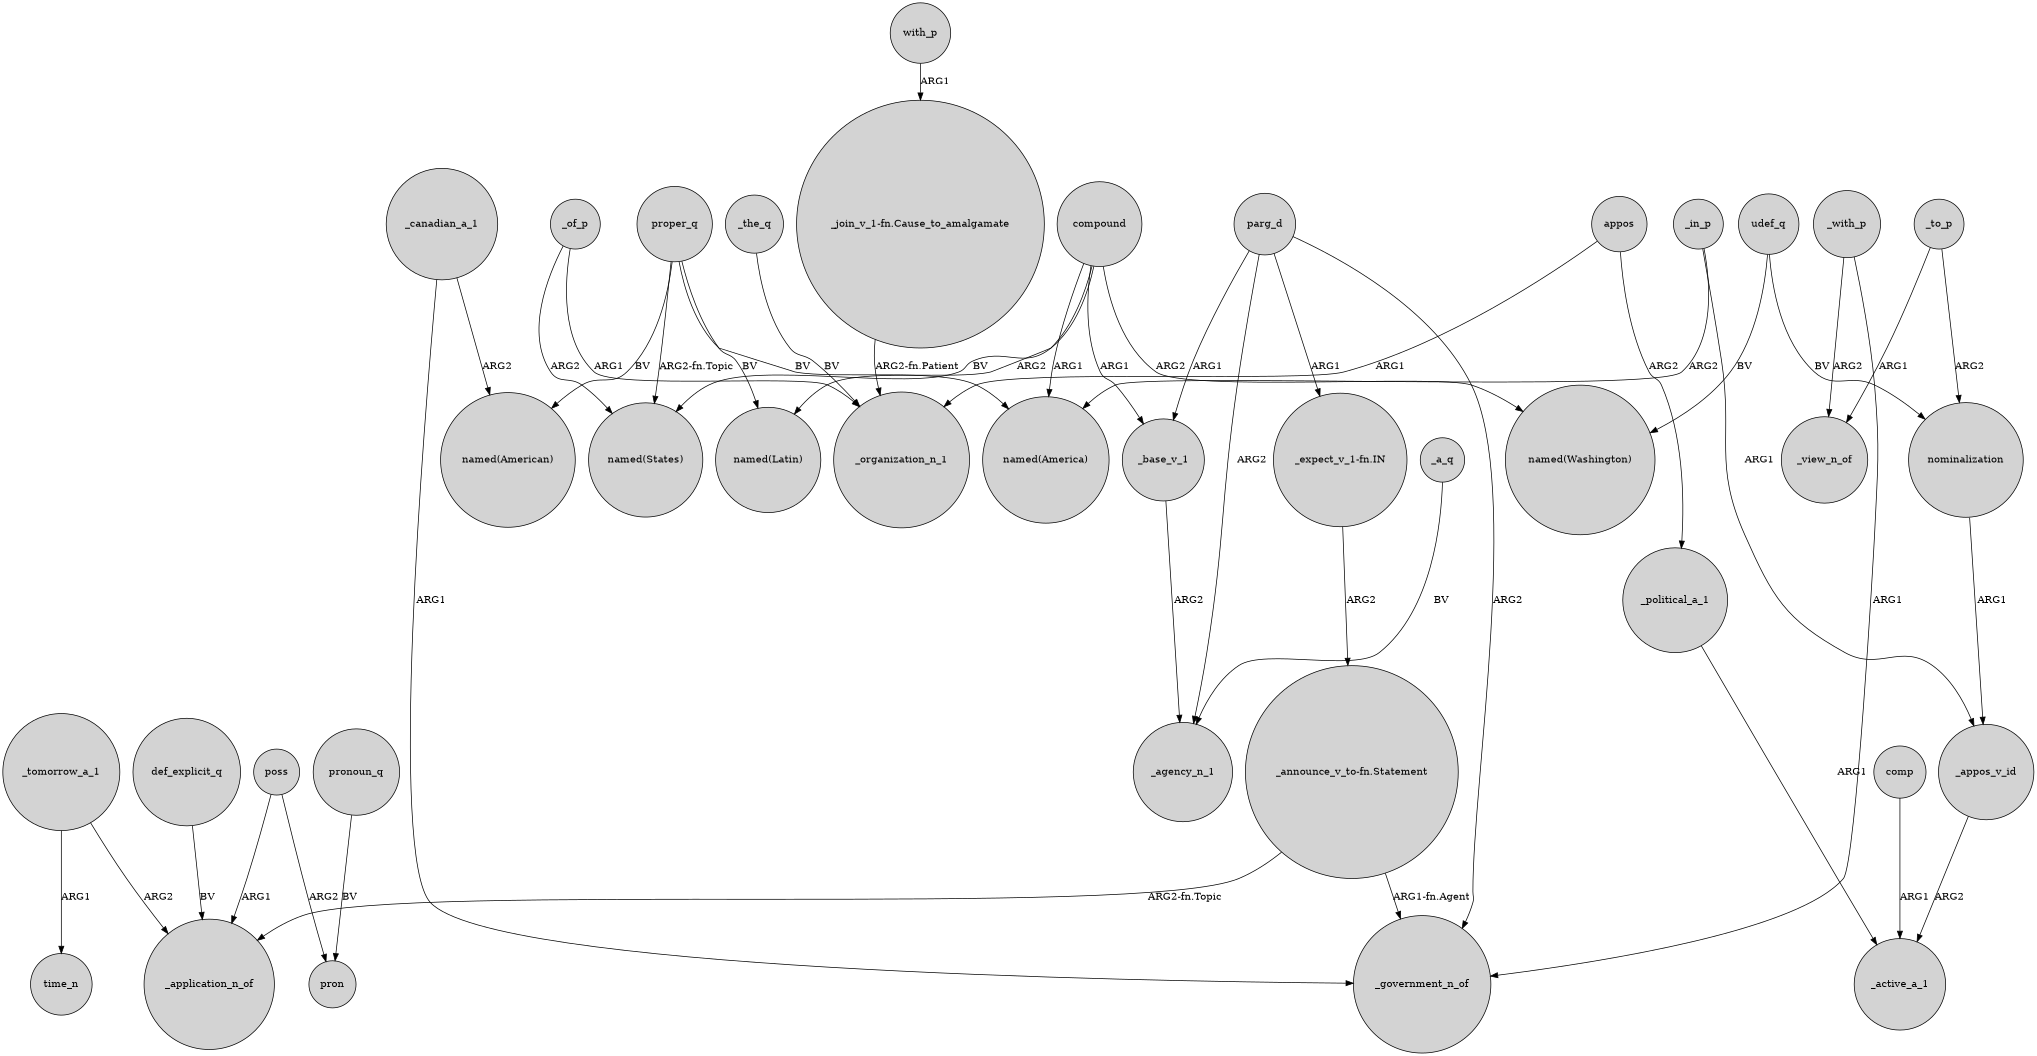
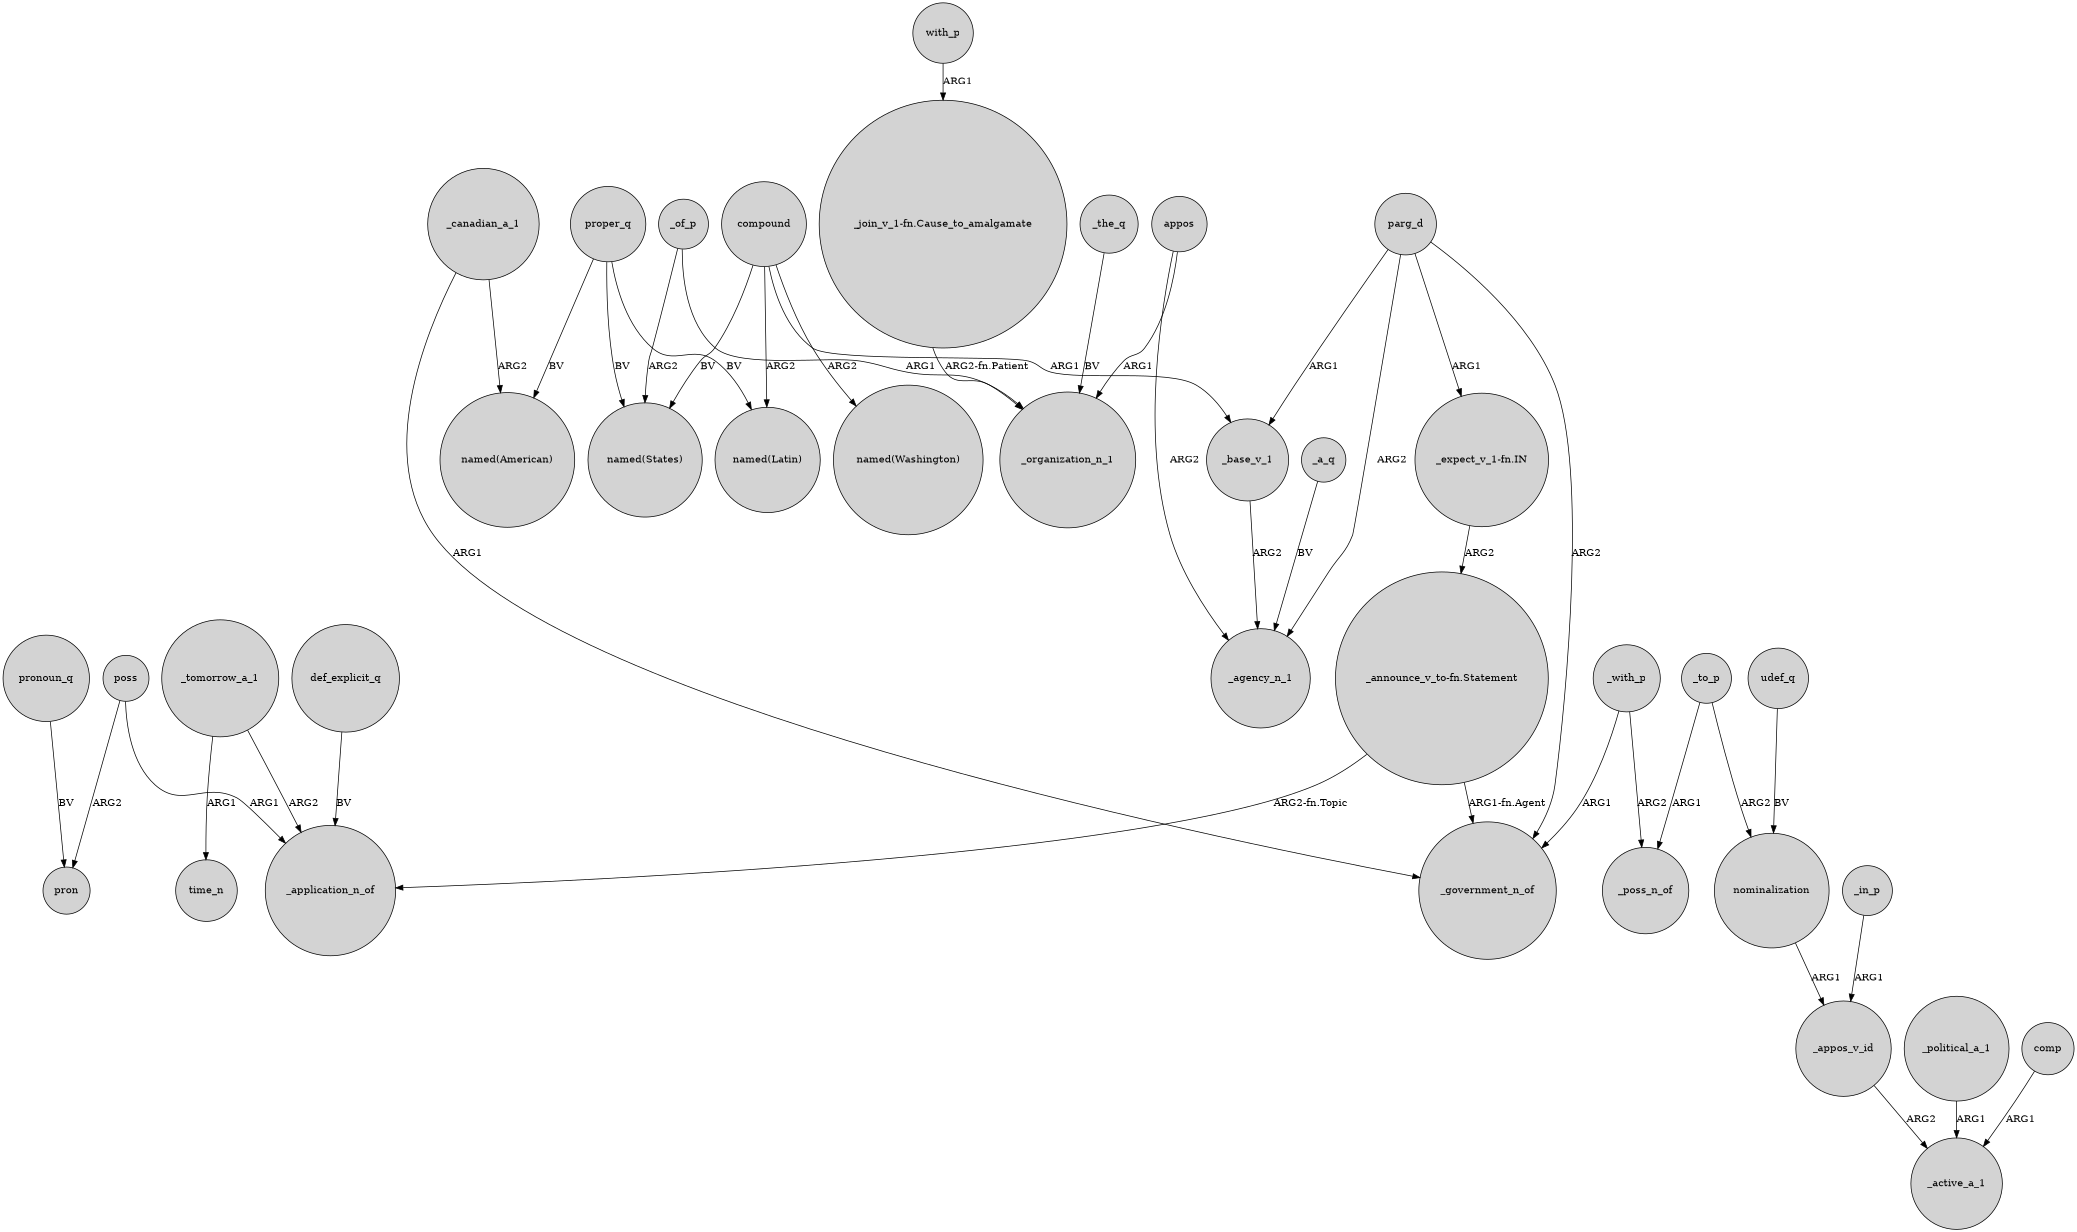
edge "udef_q" -> "named(Washington)": removed, label "BV"
edge "proper_q" -> "named(States)": label "ARG2-fn.Topic" -> "BV"
edge "appos" -> "_political_a_1": now "appos" -> "_agency_n_1"
node "named(America)": removed
node "_view_n_of": label "_view_n_of" -> "_poss_n_of"
